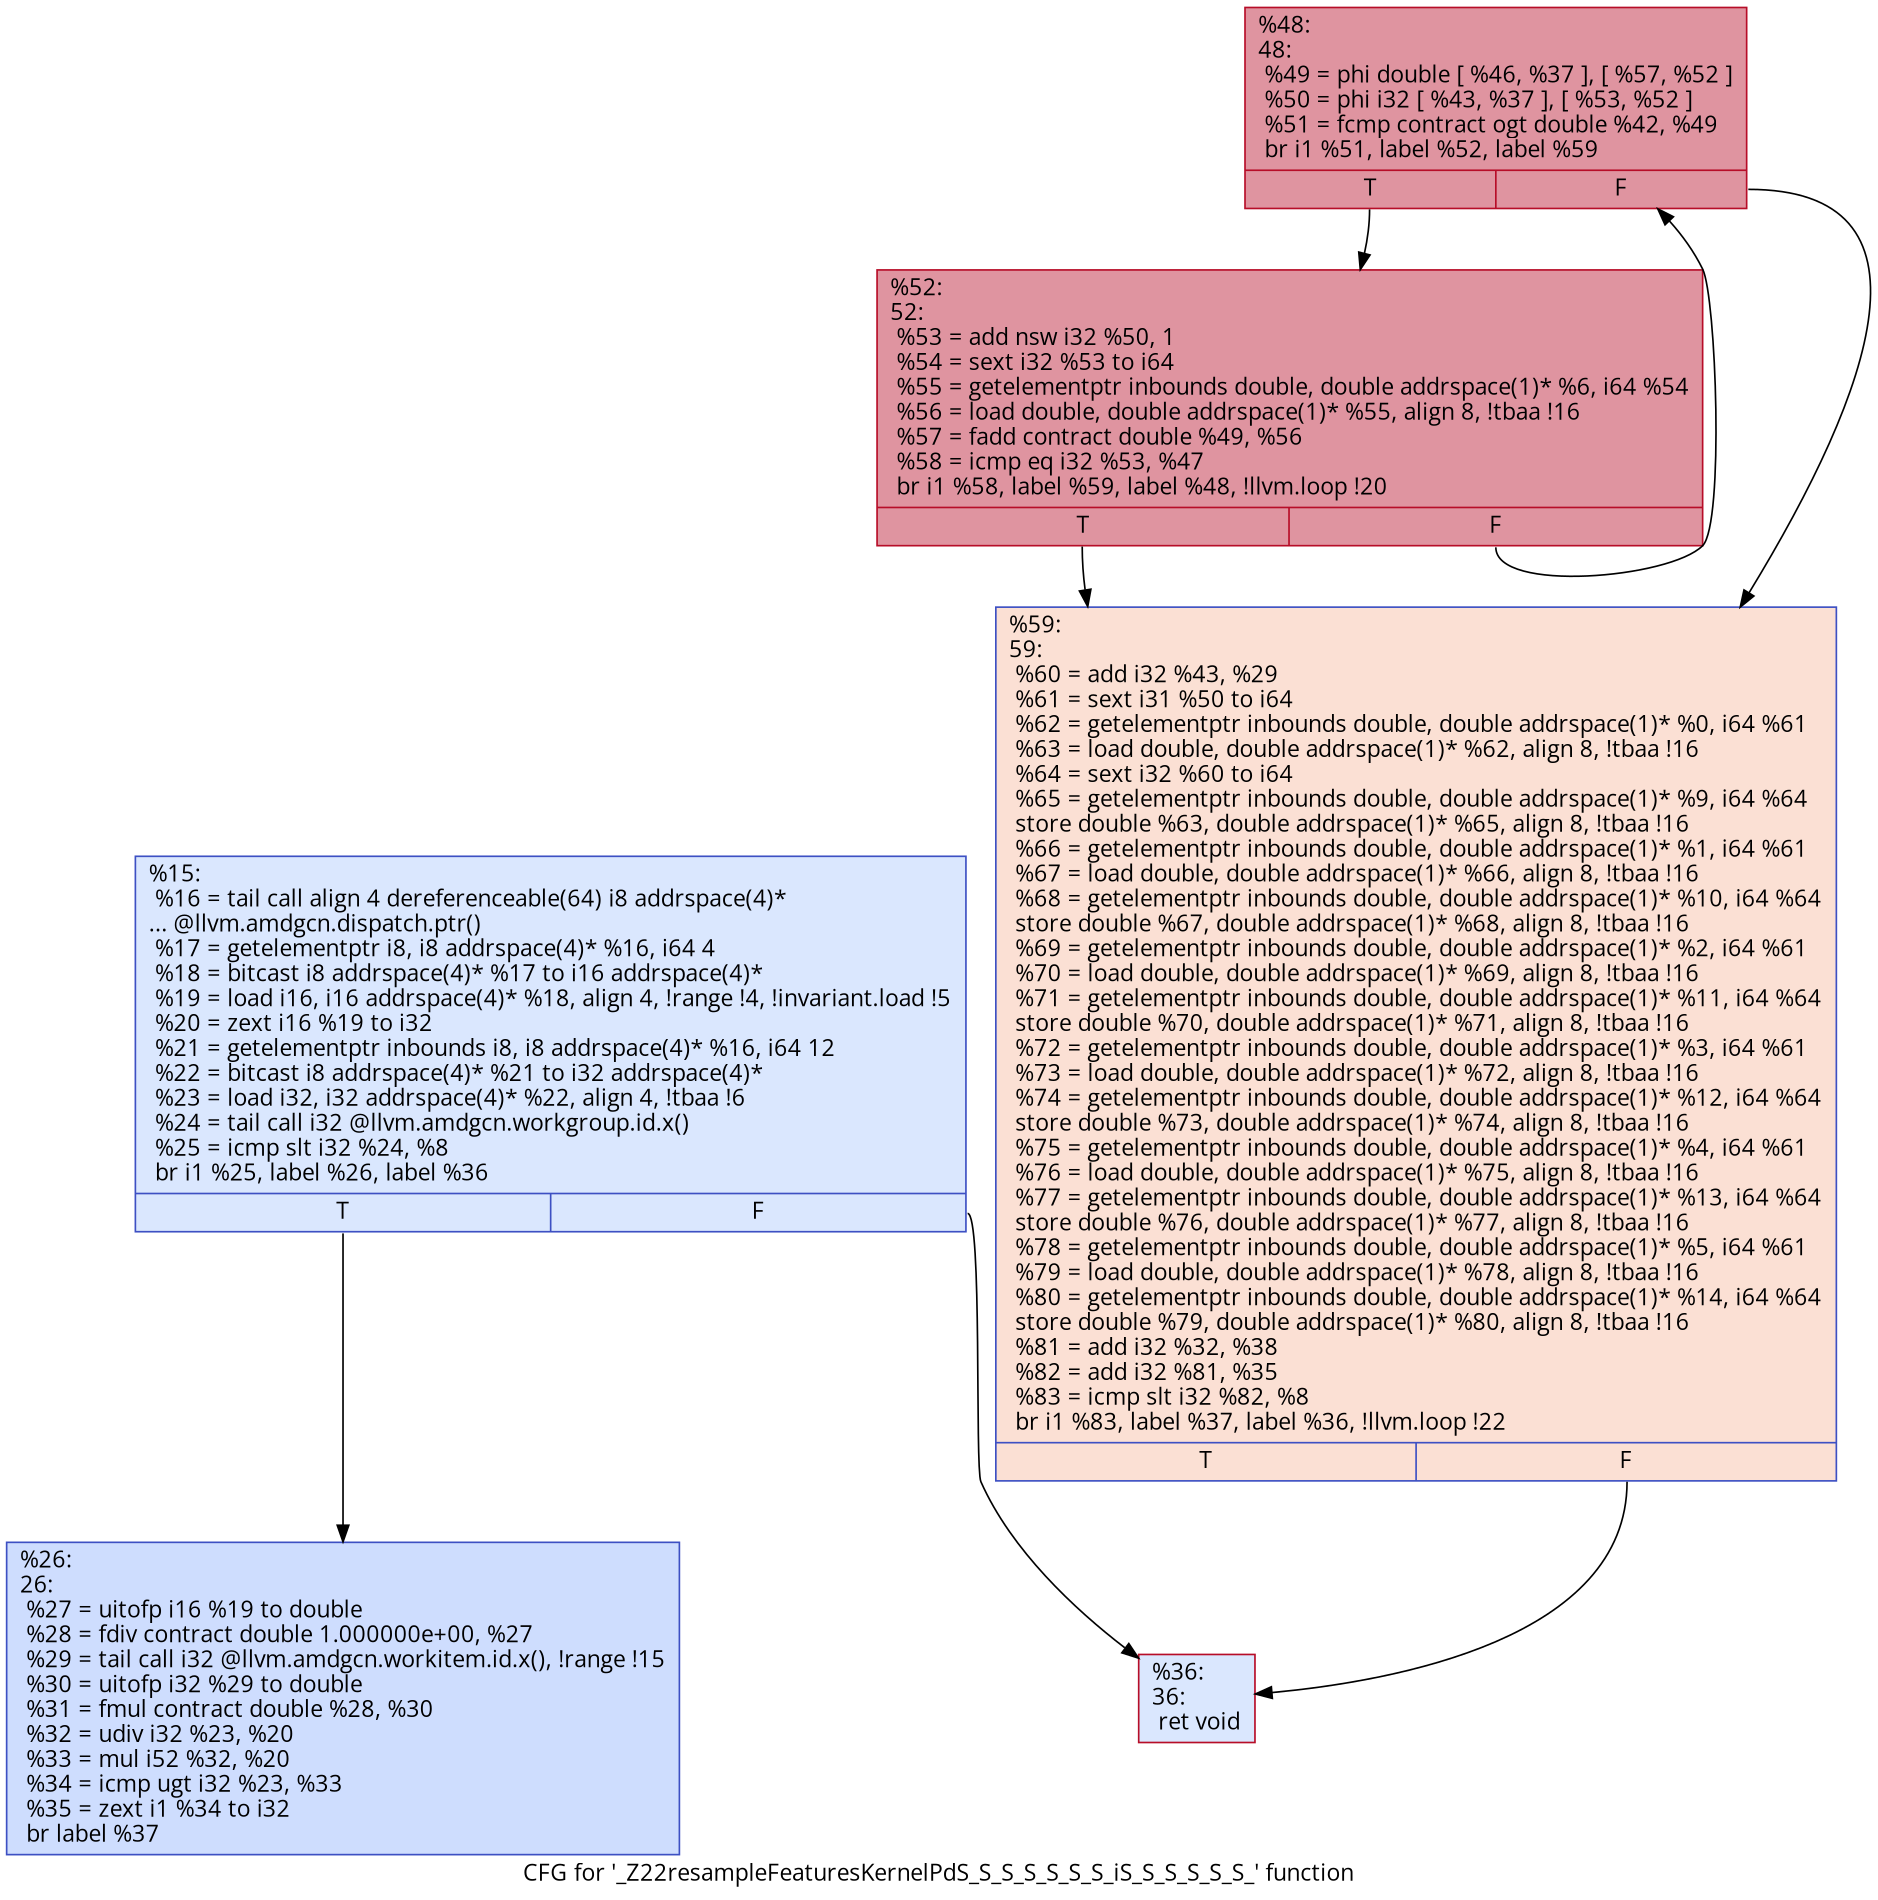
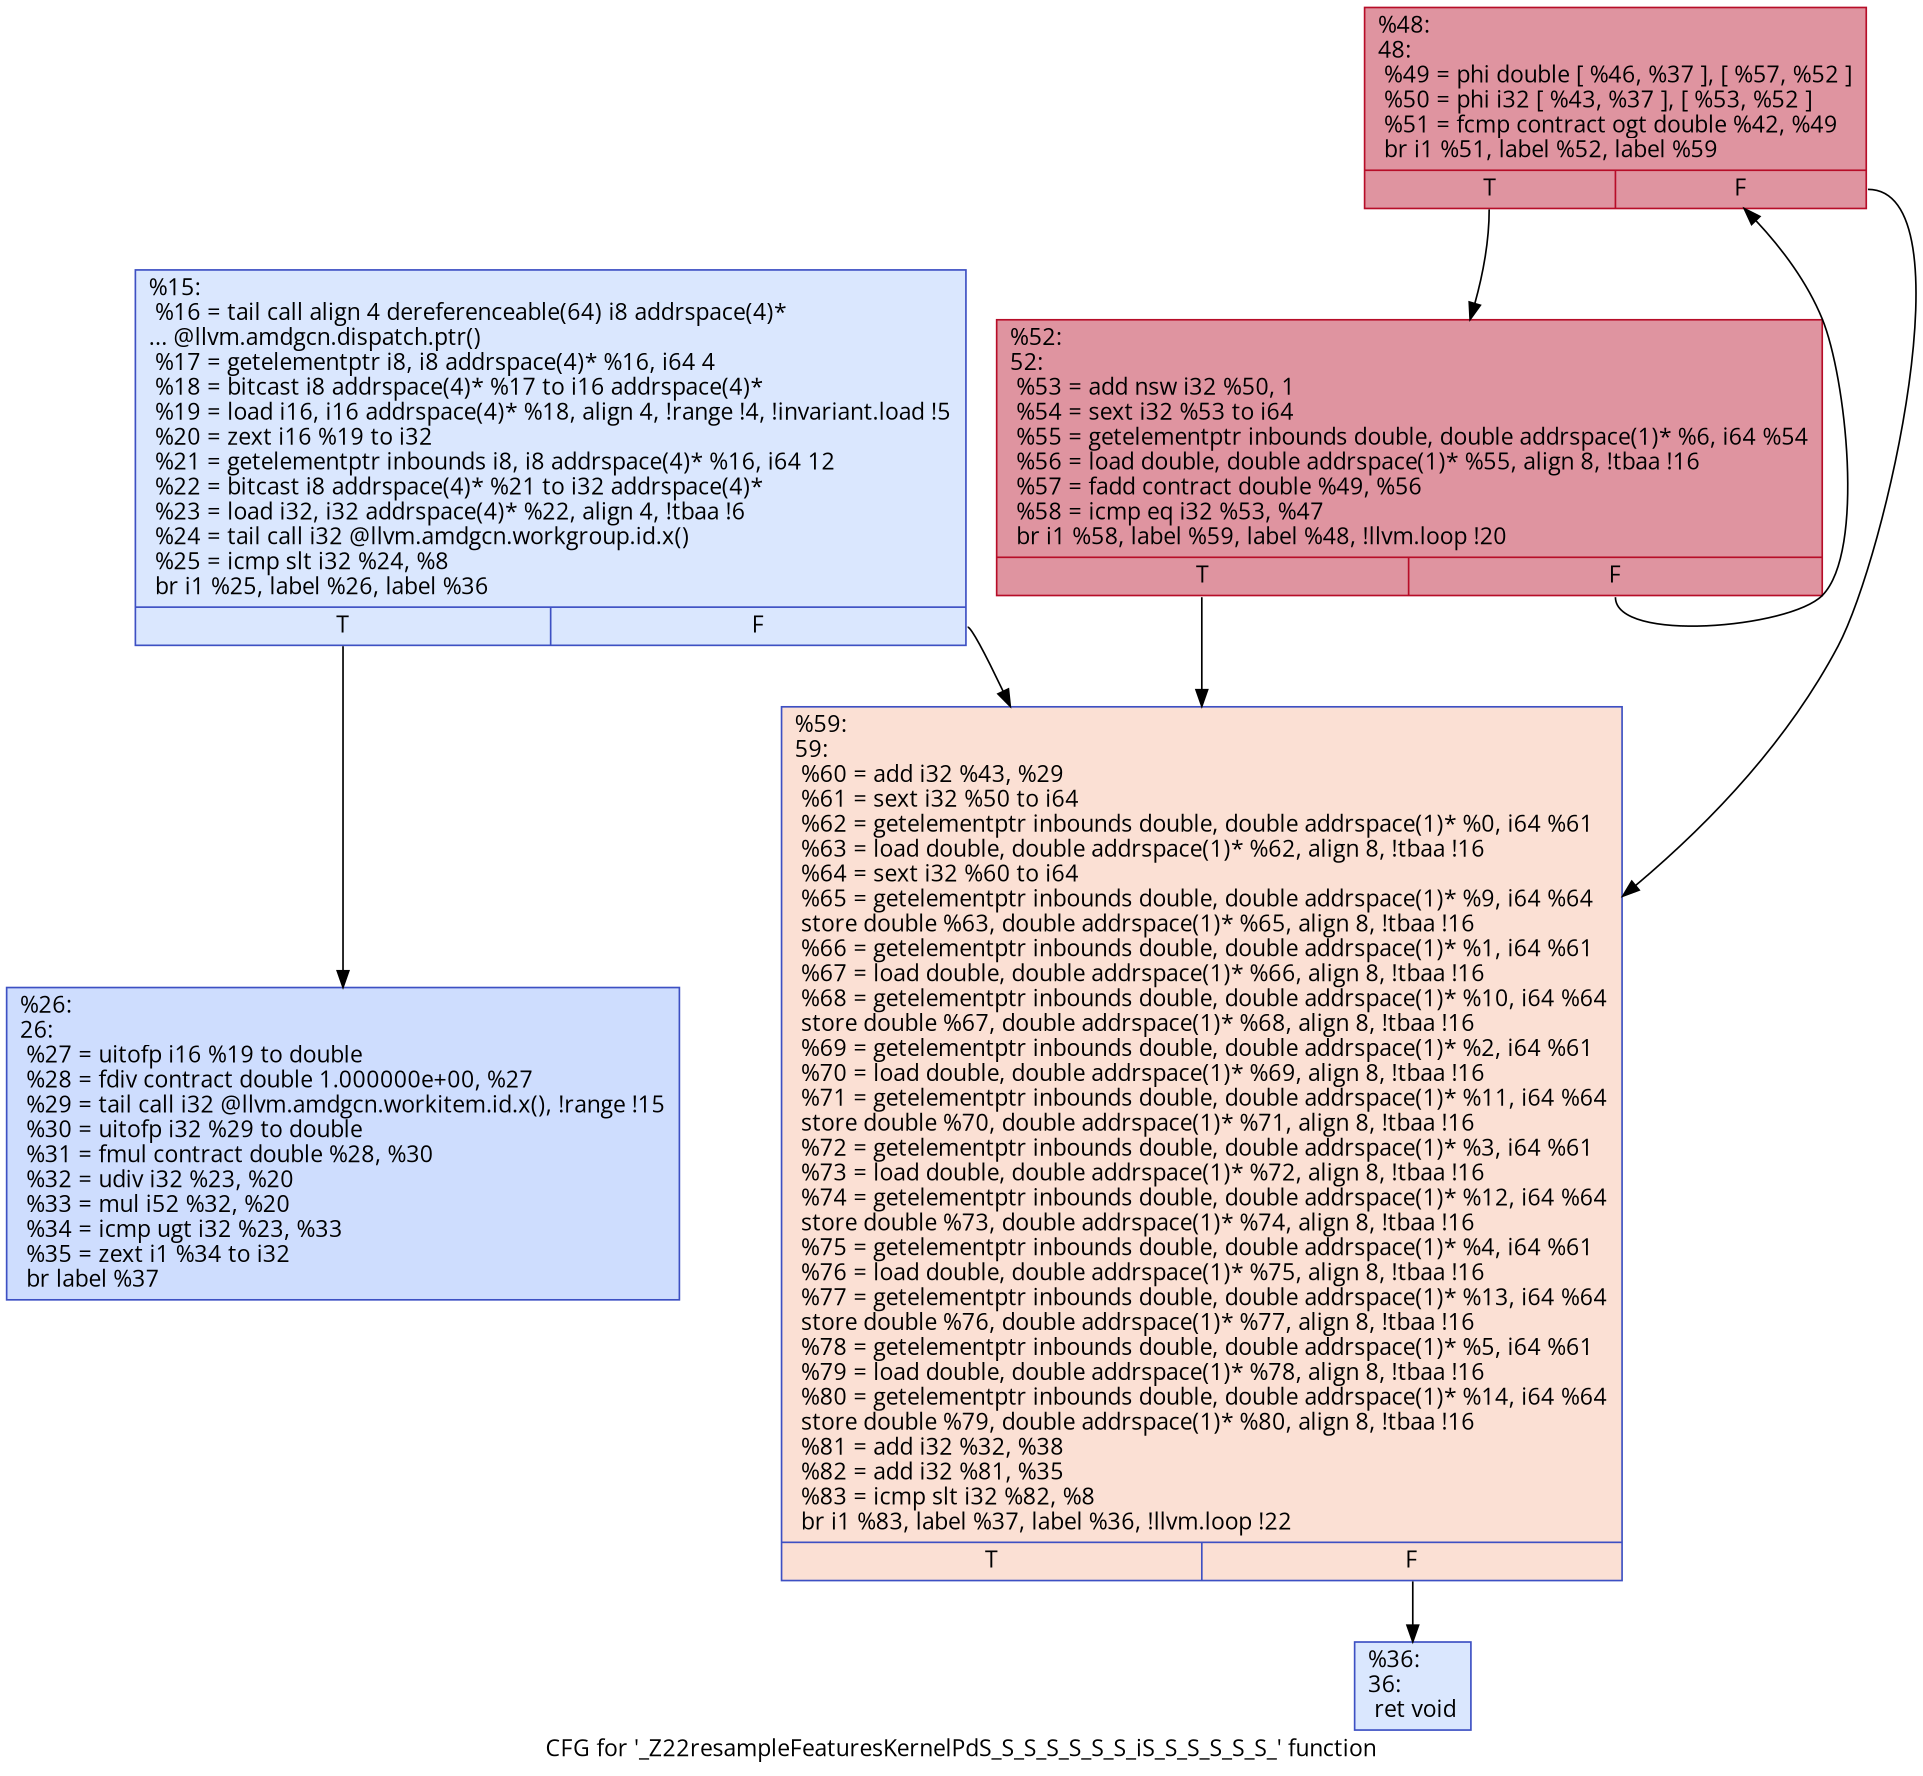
node "%59:": text "%61 = sext i31 %50 to i64" -> "%61 = sext i32 %50 to i64"
edge "%15:" -> "%36:": now "%15:" -> "%59:"
node "%36:": color #b70d28ff -> #3d50c3ff
